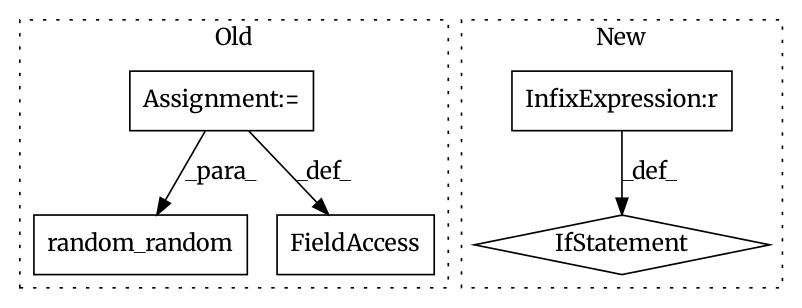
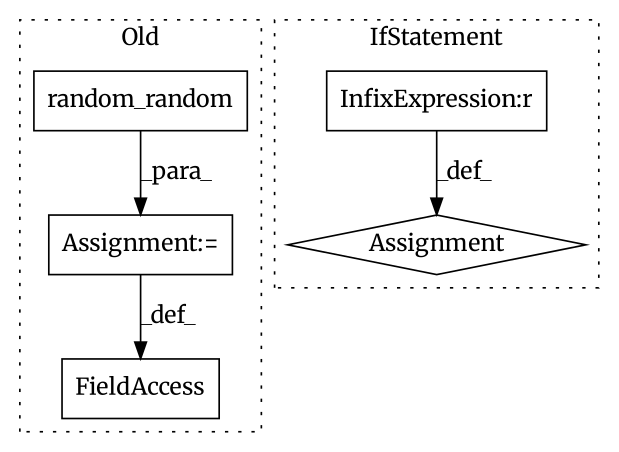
cluster "New": label "New" -> "IfStatement"
edge "Assignment:=" -> "random_random": reversed
node "IfStatement": label "IfStatement" -> "Assignment"
